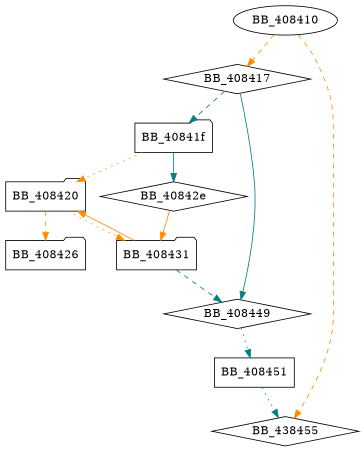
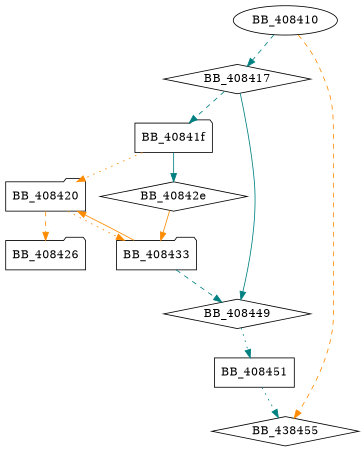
edge "BB_408410" -> "BB_408417": color darkorange -> teal
node "BB_408431": label "BB_408431" -> "BB_408433"
